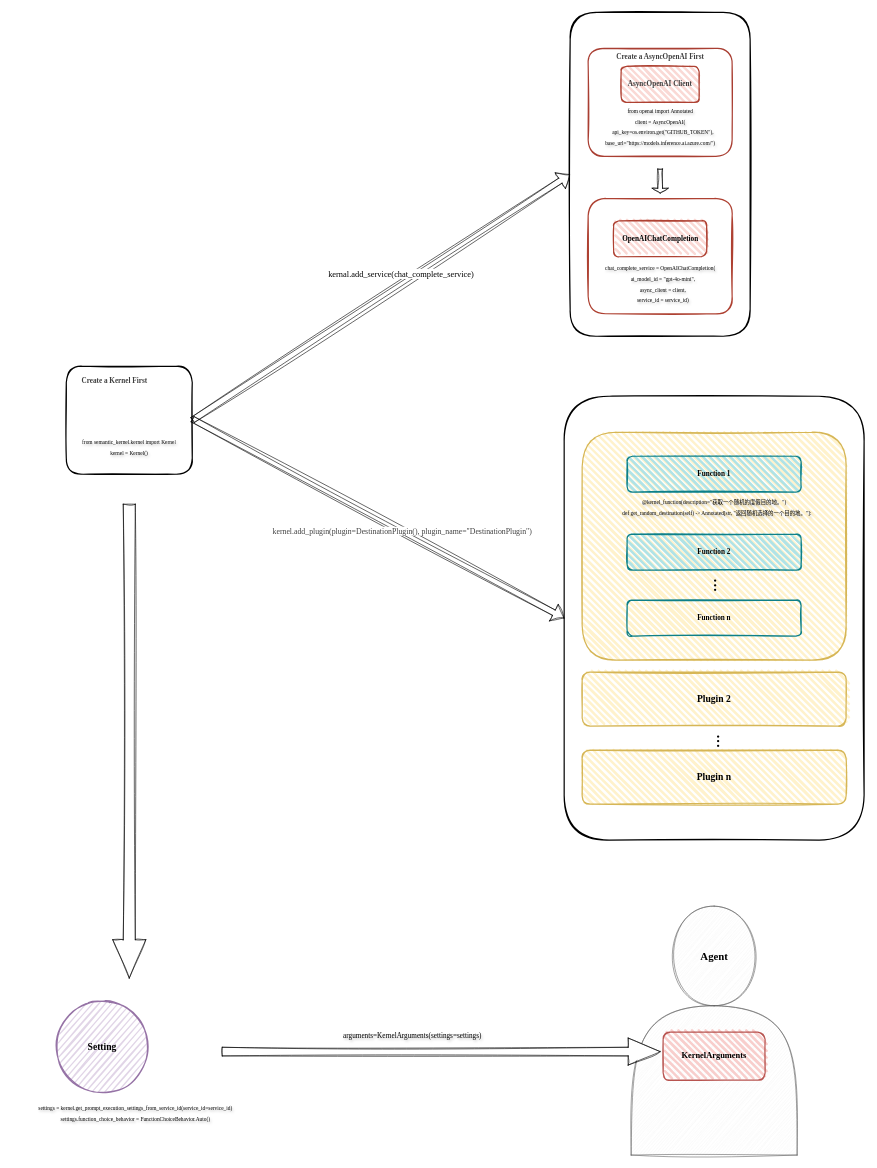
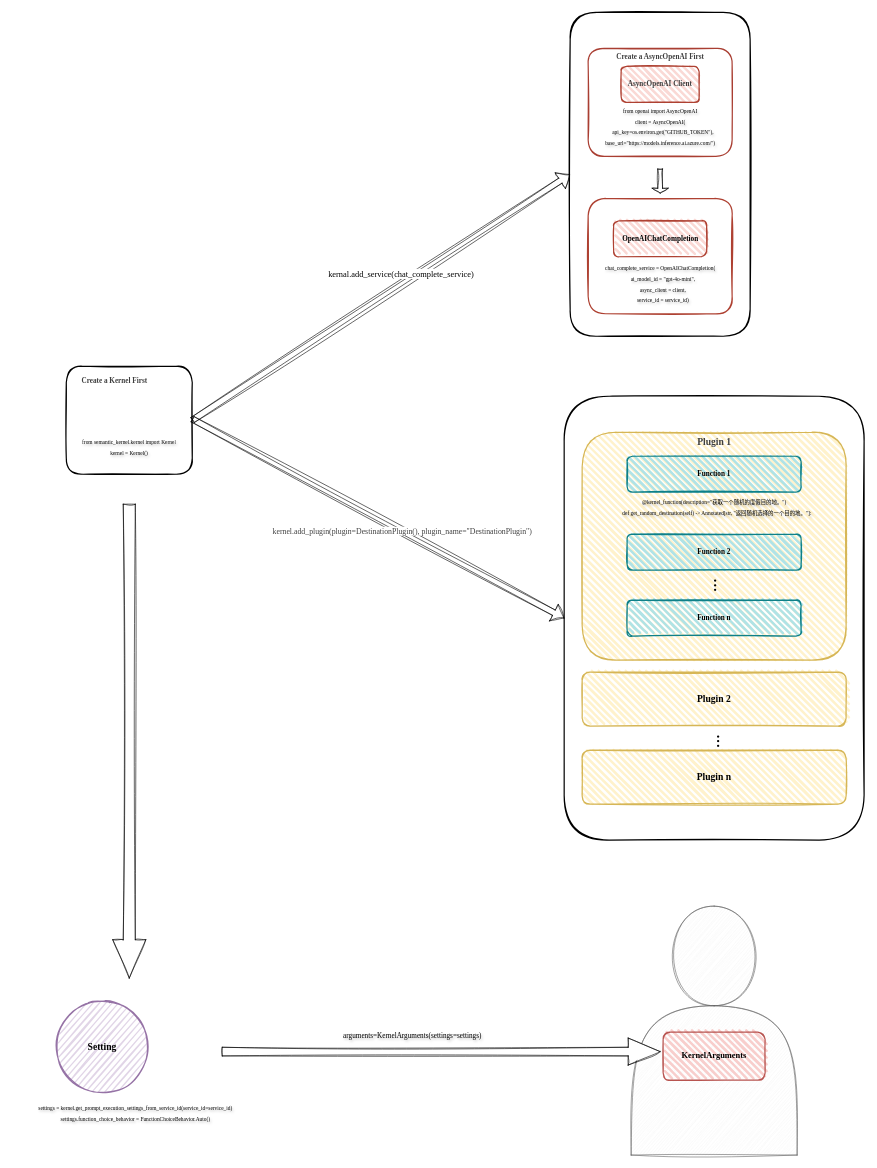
node "from openai import Annotated": label "from openai import Annotated" -> "from openai import AsyncOpenAI"
node "Plugin 1": added
node "Function n": fillcolor #fff2cc -> #b0e3e6
node "Agent": removed
